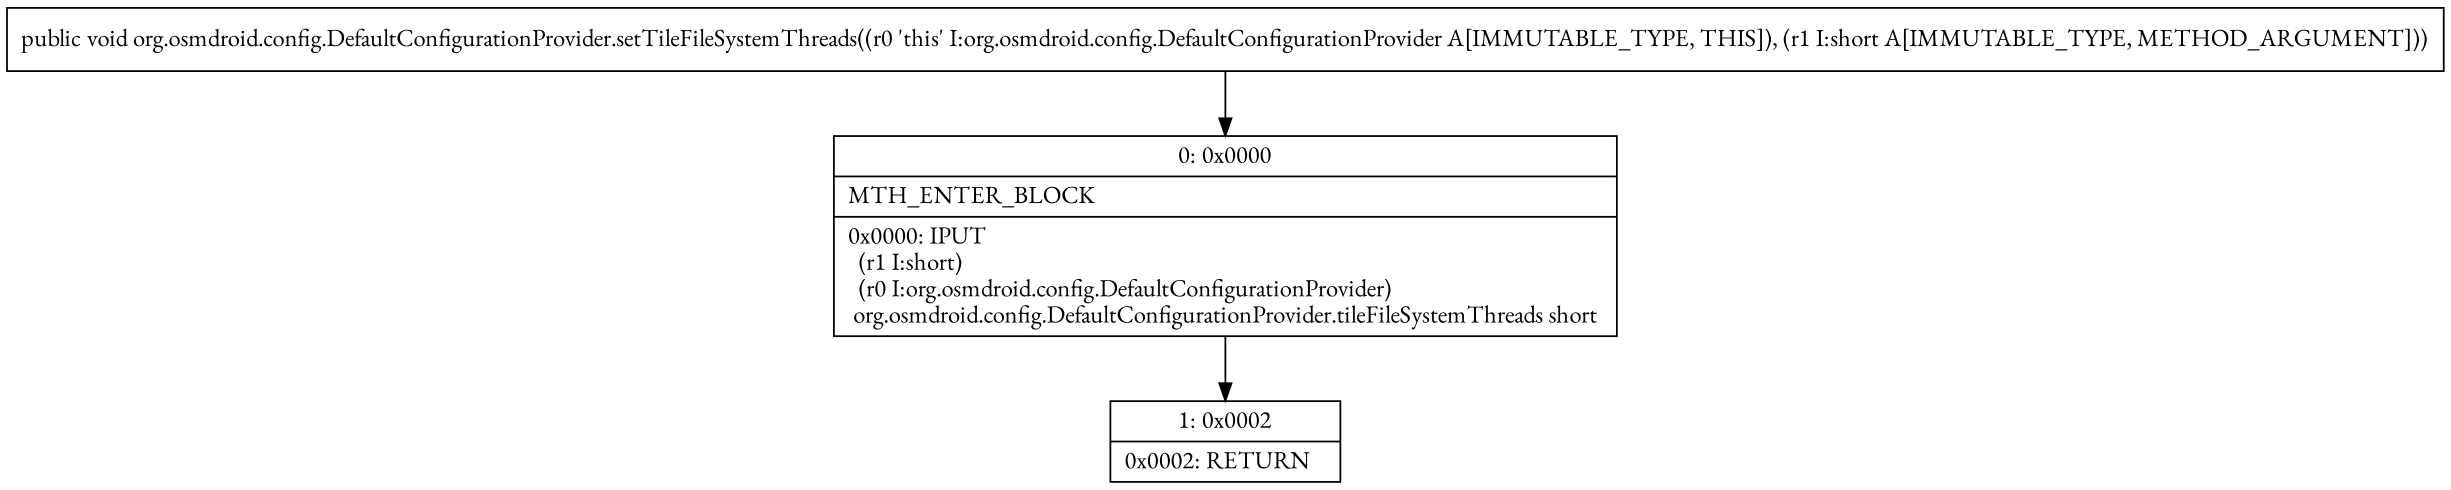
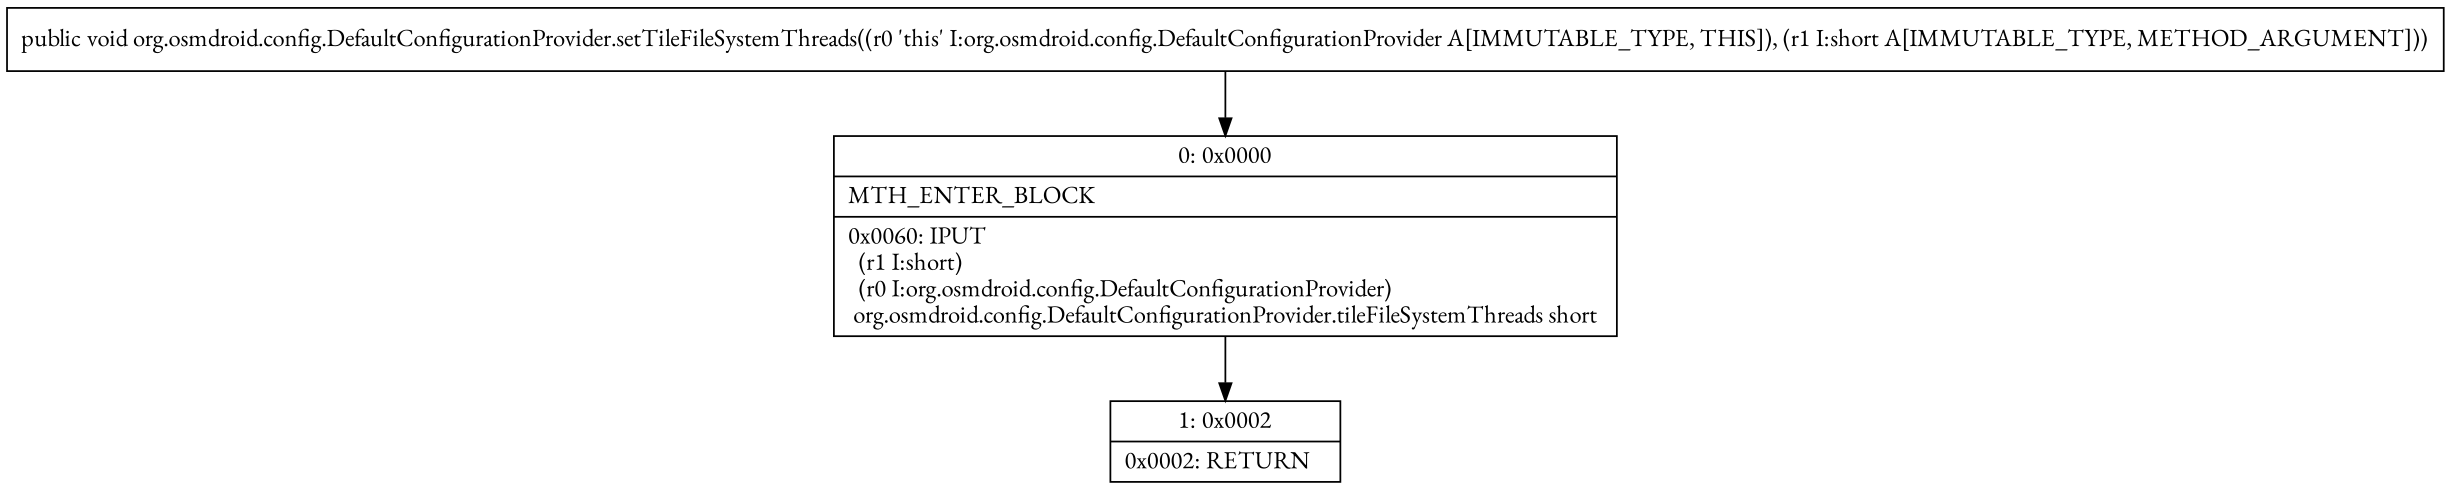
node "0: 0x0000": text "0x0000: IPUT" -> "0x0060: IPUT"
